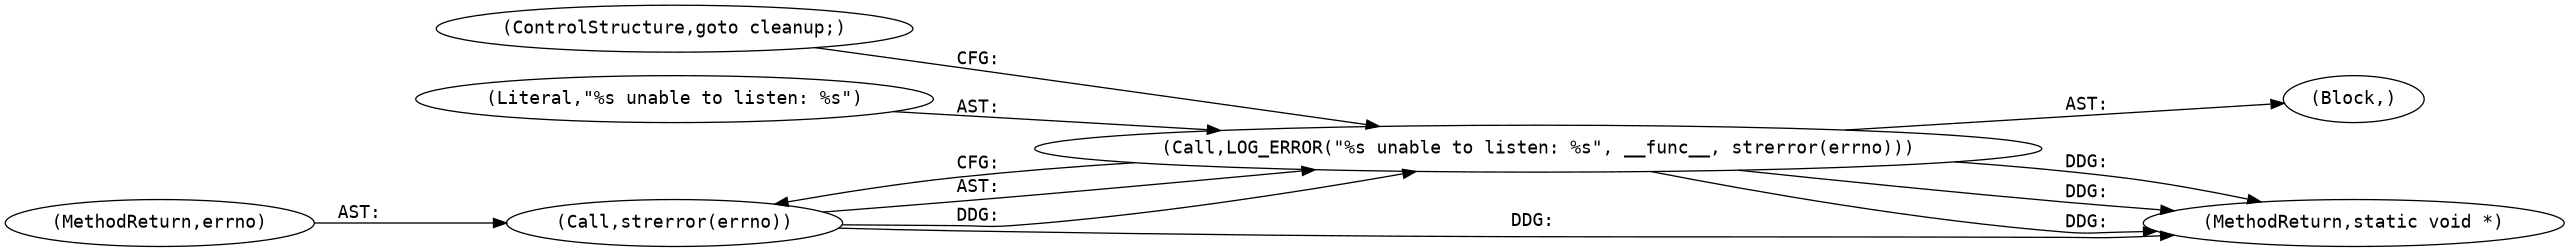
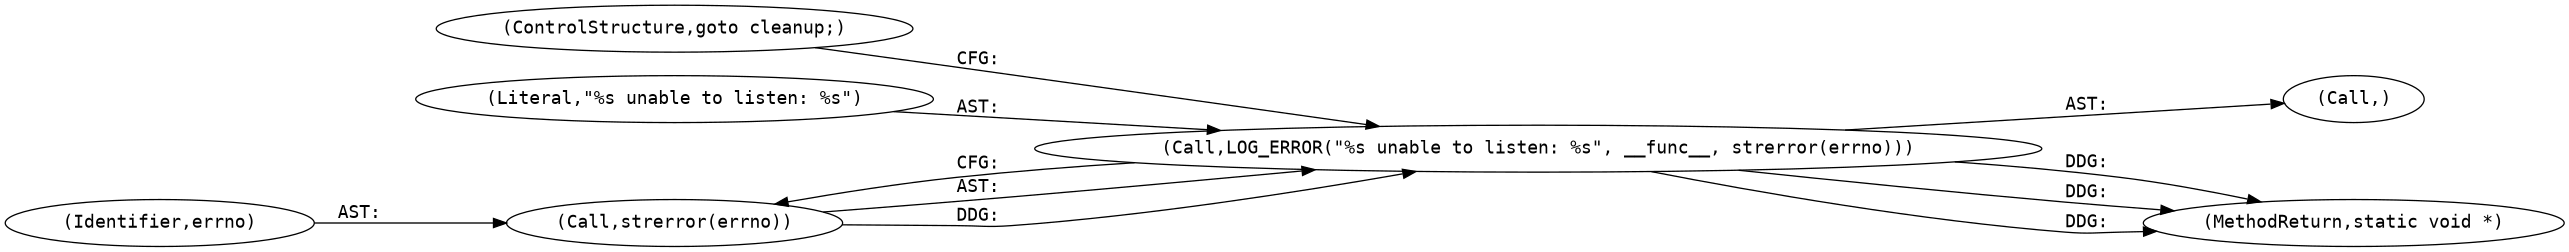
node "(Block,)": label "(Block,)" -> "(Call,)"
node "(MethodReturn,errno)": label "(MethodReturn,errno)" -> "(Identifier,errno)"
edge "(Call,strerror(errno))" -> "(MethodReturn,static void *)": removed, label "DDG:"
